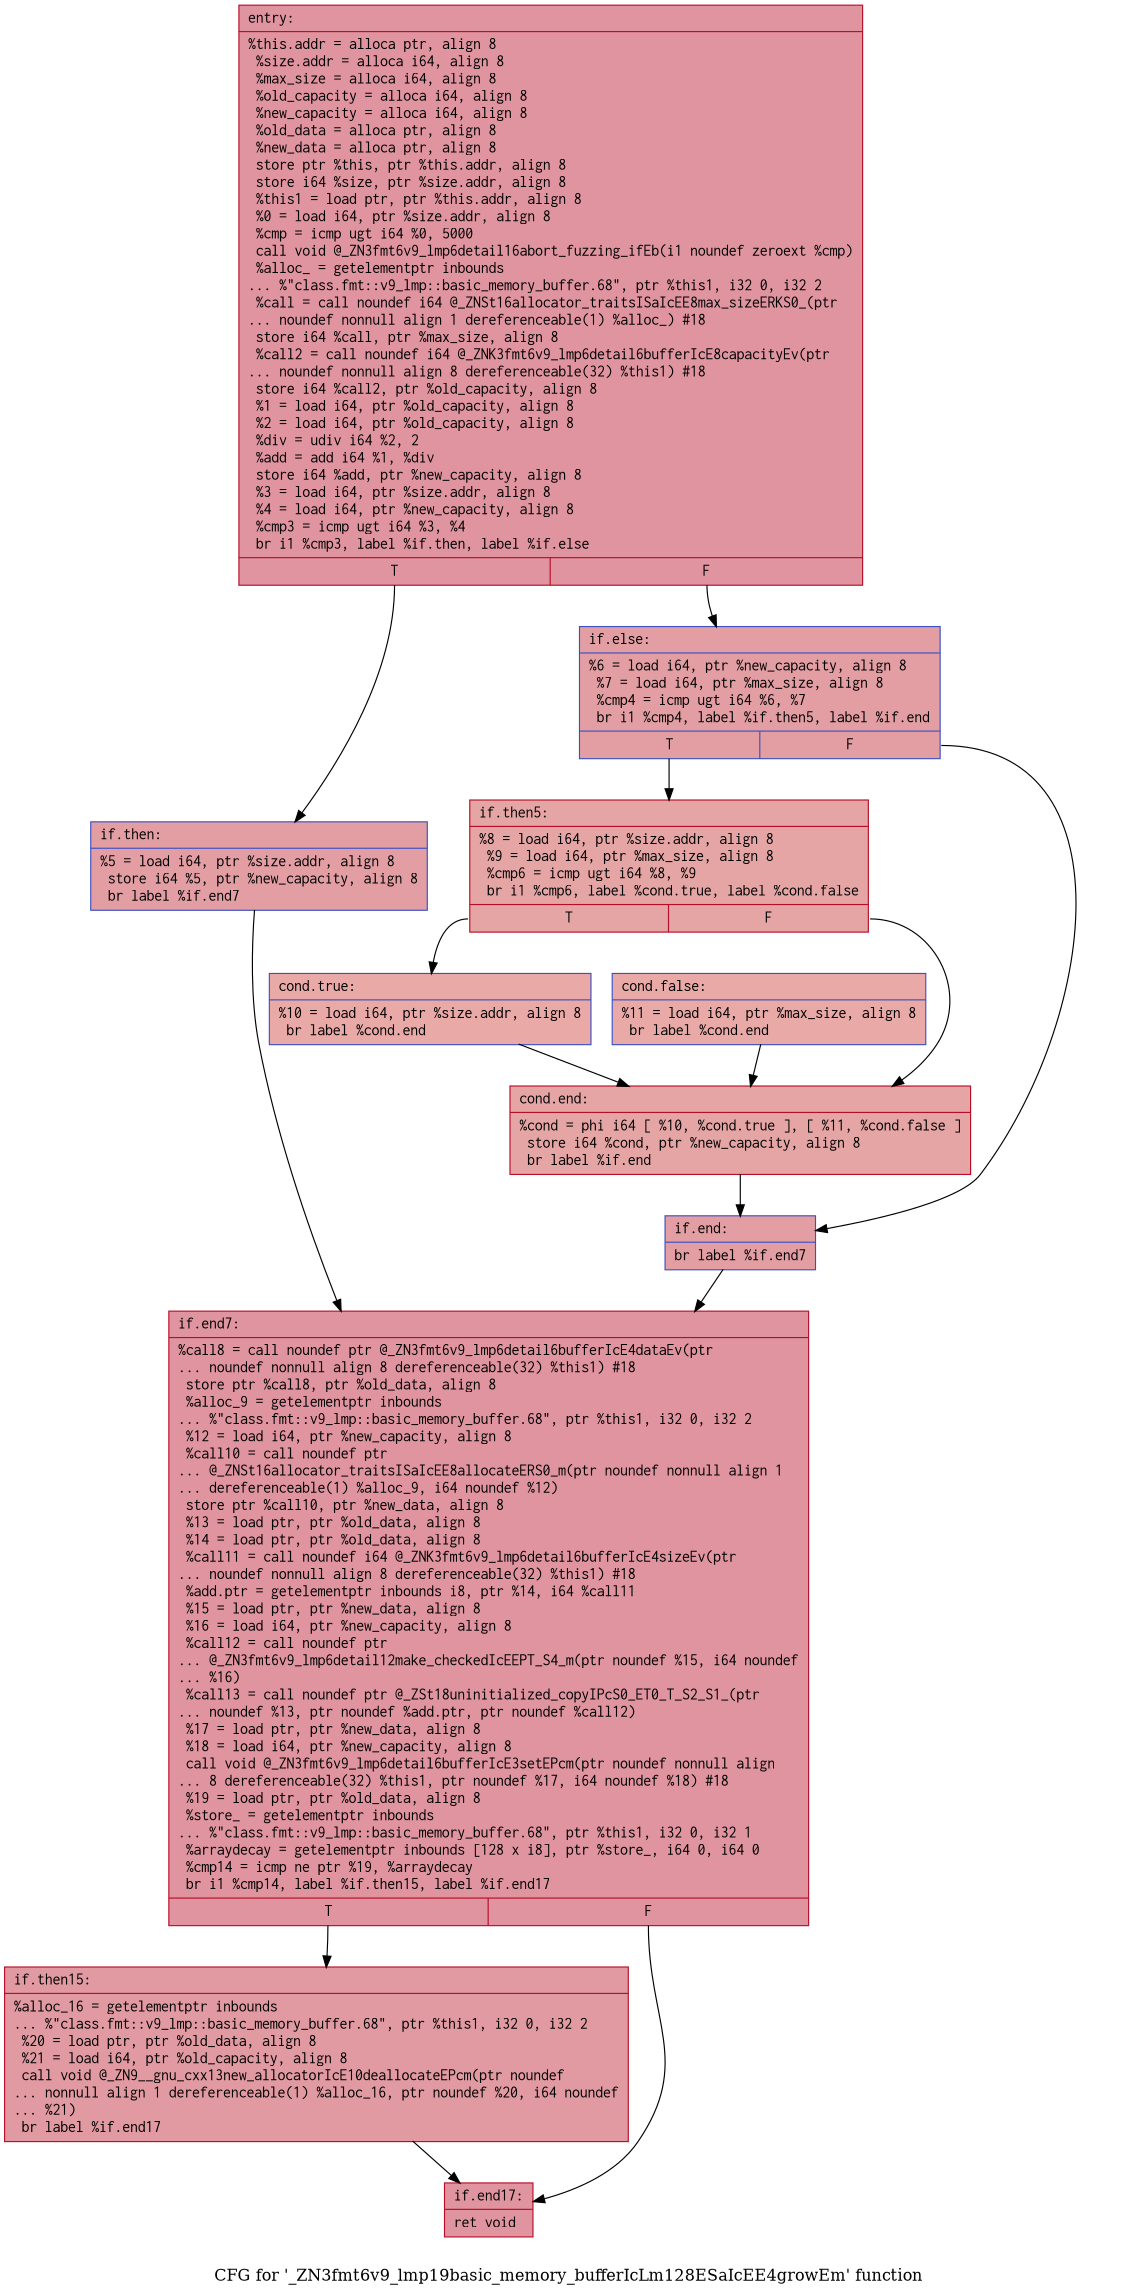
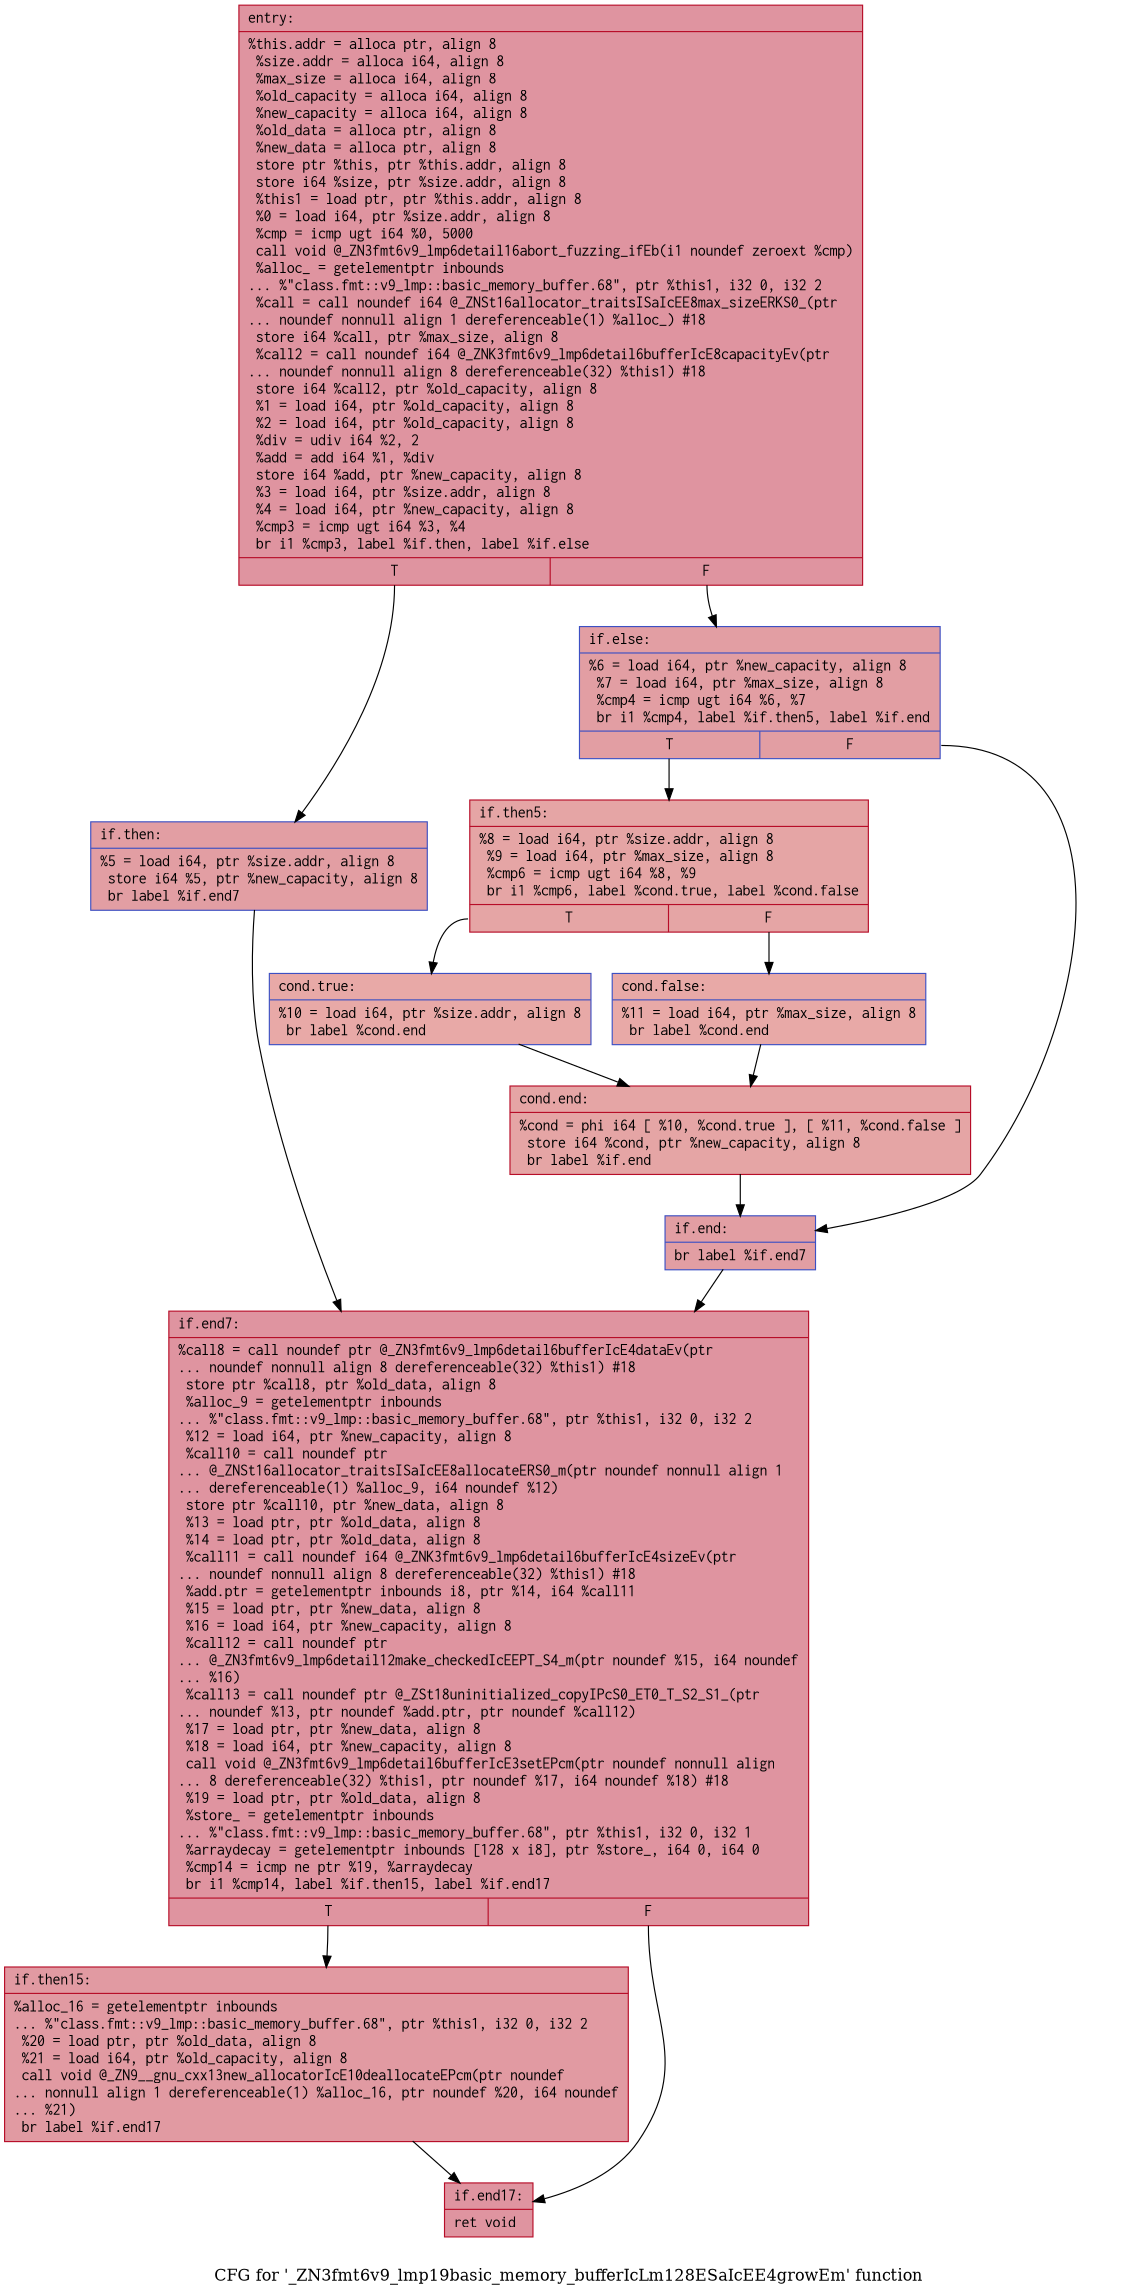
edge "if.then5:" -> "cond.end:": now "if.then5:" -> "cond.false:"
